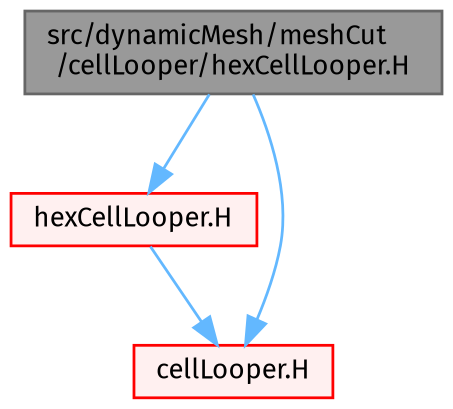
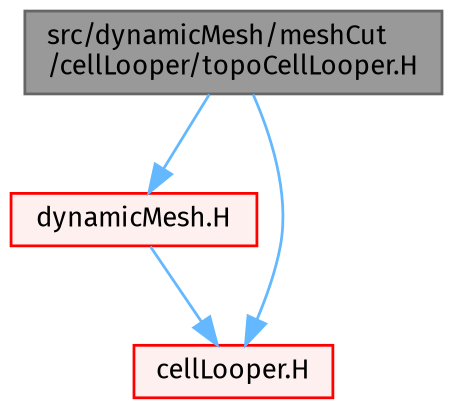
node "src/dynamicMesh/meshCut /cellLooper/hexCellLooper.H": label "src/dynamicMesh/meshCut /cellLooper/hexCellLooper.H" -> "src/dynamicMesh/meshCut /cellLooper/topoCellLooper.H"
node "hexCellLooper.H": label "hexCellLooper.H" -> "dynamicMesh.H"
